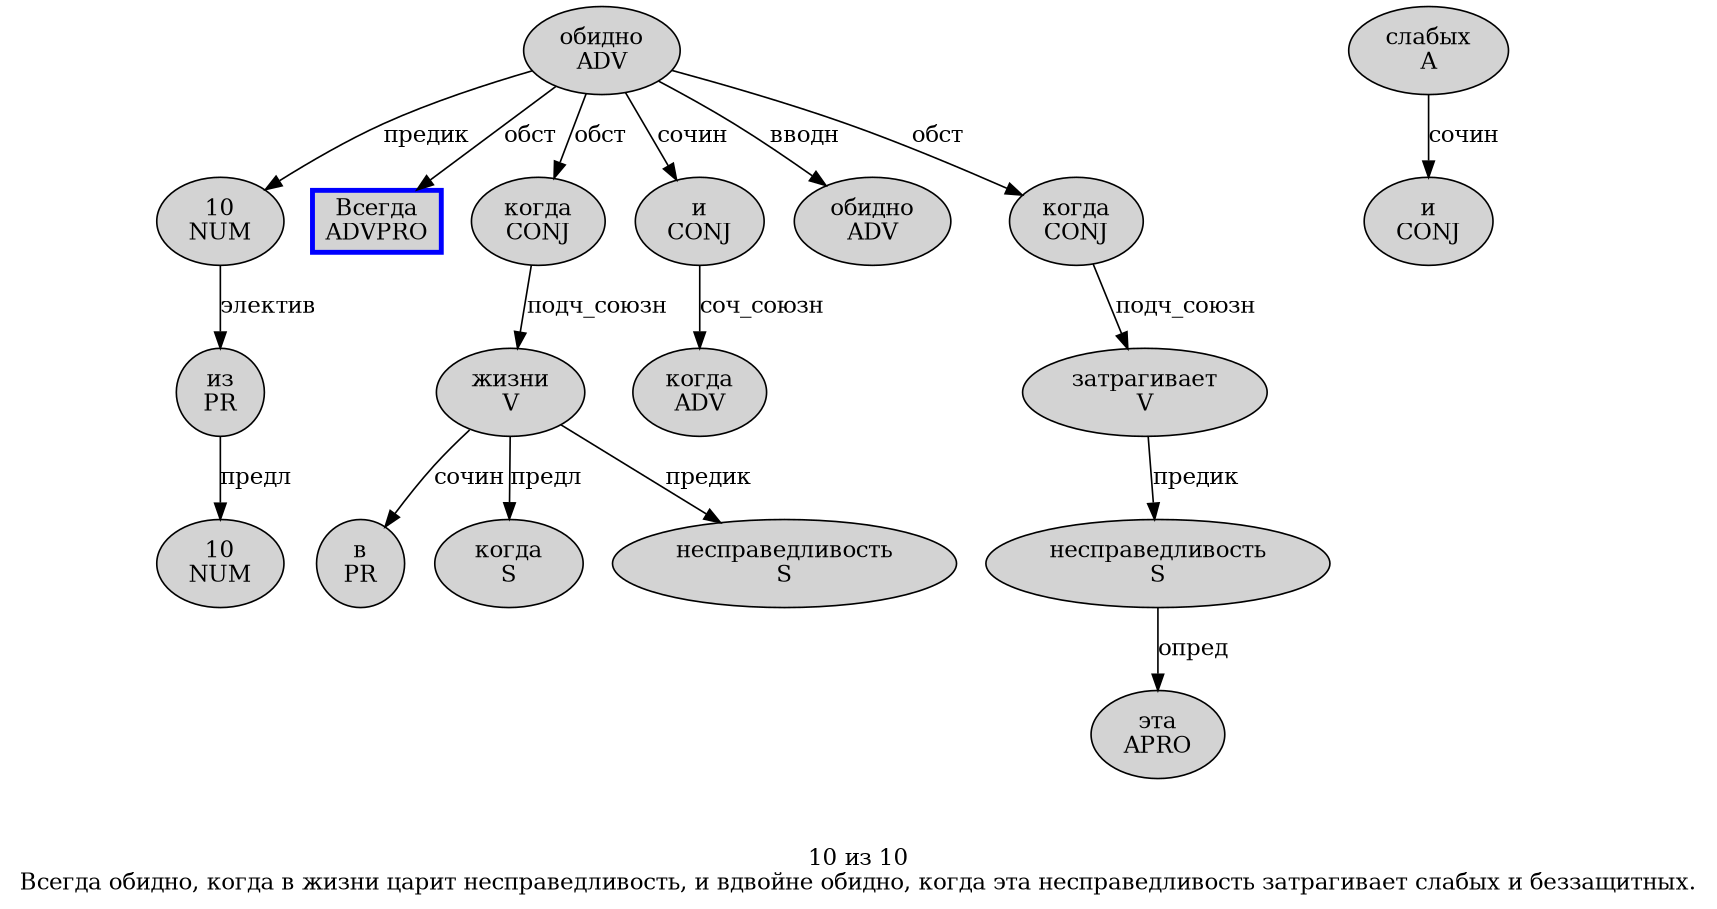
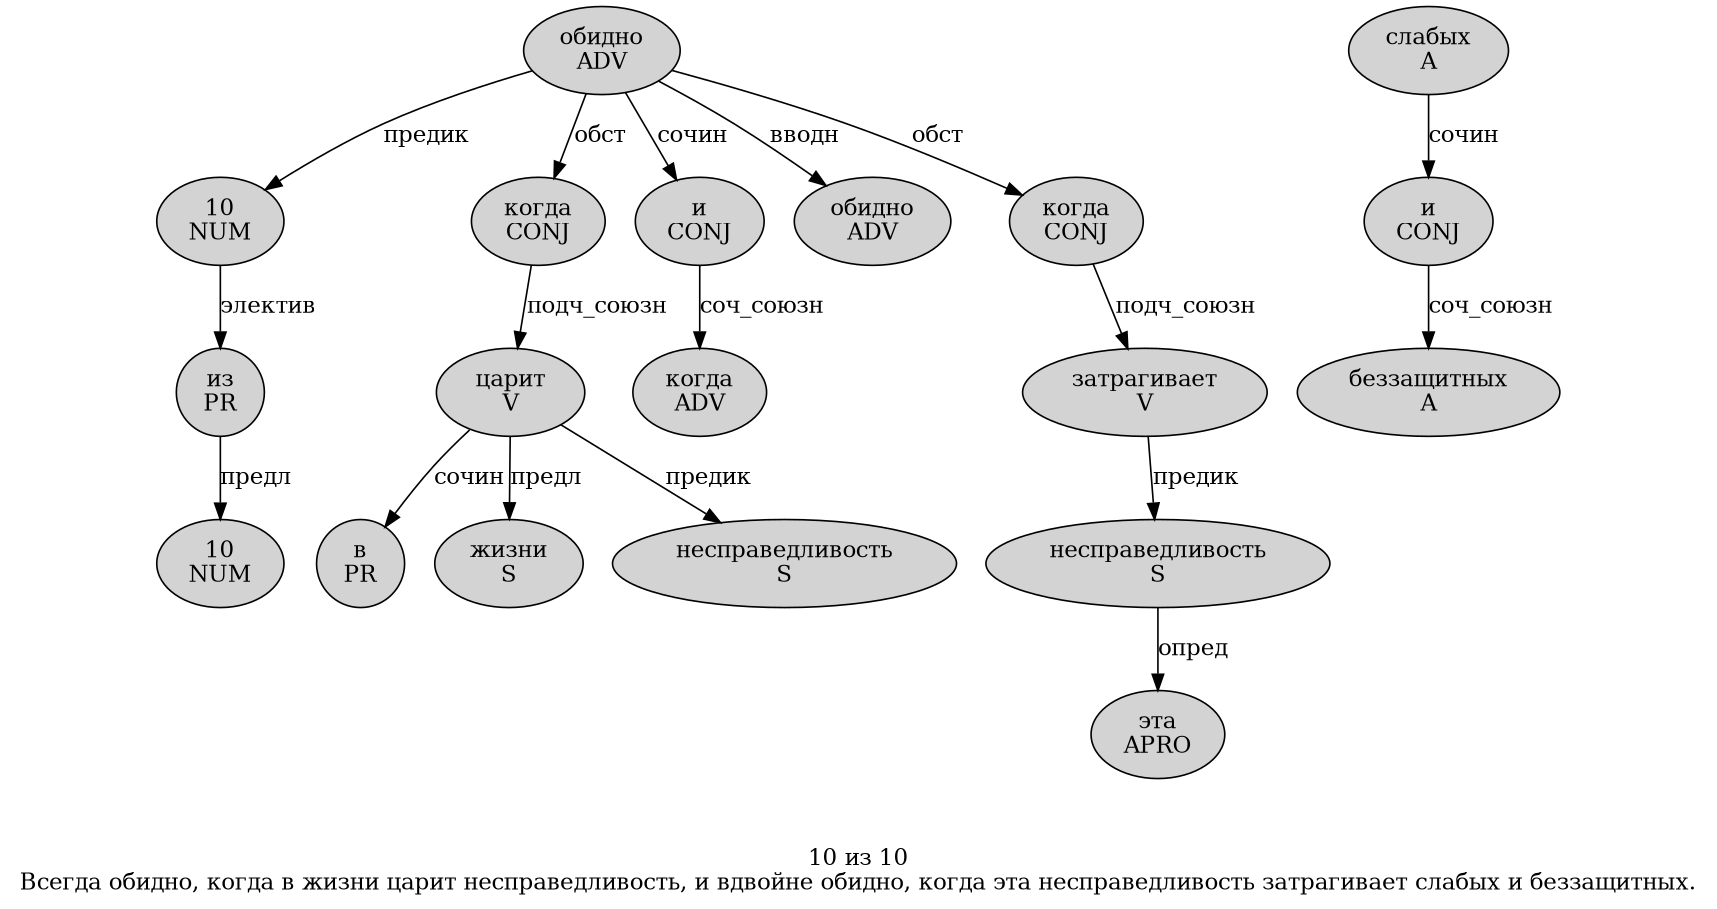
node "Всегда ADVPRO": removed
node "жизни V": label "жизни V" -> "царит V"
node "беззащитных A": added
node "когда S": label "когда S" -> "жизни S"
